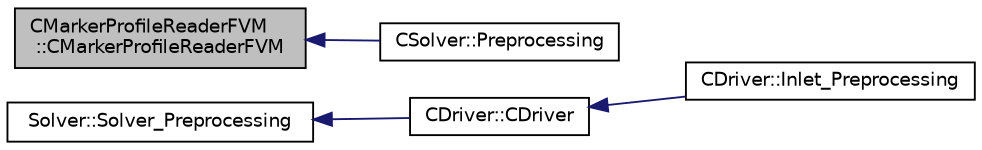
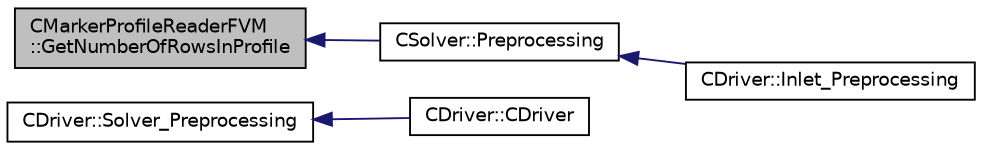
node "CMarkerProfileReaderFVM ::CMarkerProfileReaderFVM": label "CMarkerProfileReaderFVM ::CMarkerProfileReaderFVM" -> "CMarkerProfileReaderFVM ::GetNumberOfRowsInProfile"
edge "CDriver::Inlet_Preprocessing" -> "CDriver::CDriver": now "CDriver::Inlet_Preprocessing" -> "CSolver::Preprocessing"
node "Solver::Solver_Preprocessing": label "Solver::Solver_Preprocessing" -> "CDriver::Solver_Preprocessing"
